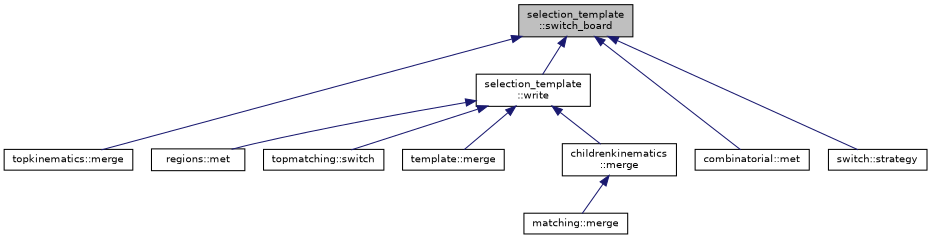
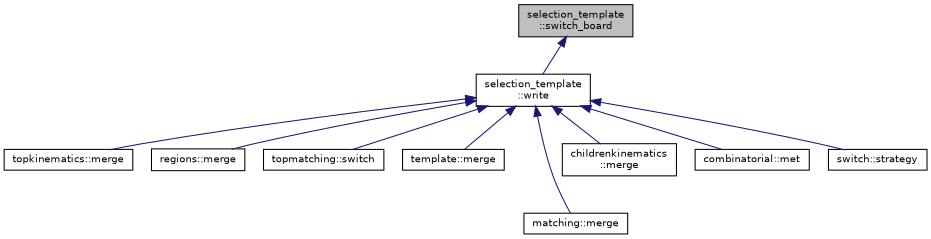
edge "topkinematics::merge" -> "selection_template ::switch_board": now "topkinematics::merge" -> "selection_template ::write"
edge "switch::strategy" -> "selection_template ::switch_board": now "switch::strategy" -> "selection_template ::write"
edge "combinatorial::met" -> "selection_template ::switch_board": now "combinatorial::met" -> "selection_template ::write"
node "regions::met": label "regions::met" -> "regions::merge"
edge "matching::merge" -> "childrenkinematics ::merge": now "matching::merge" -> "selection_template ::write"
